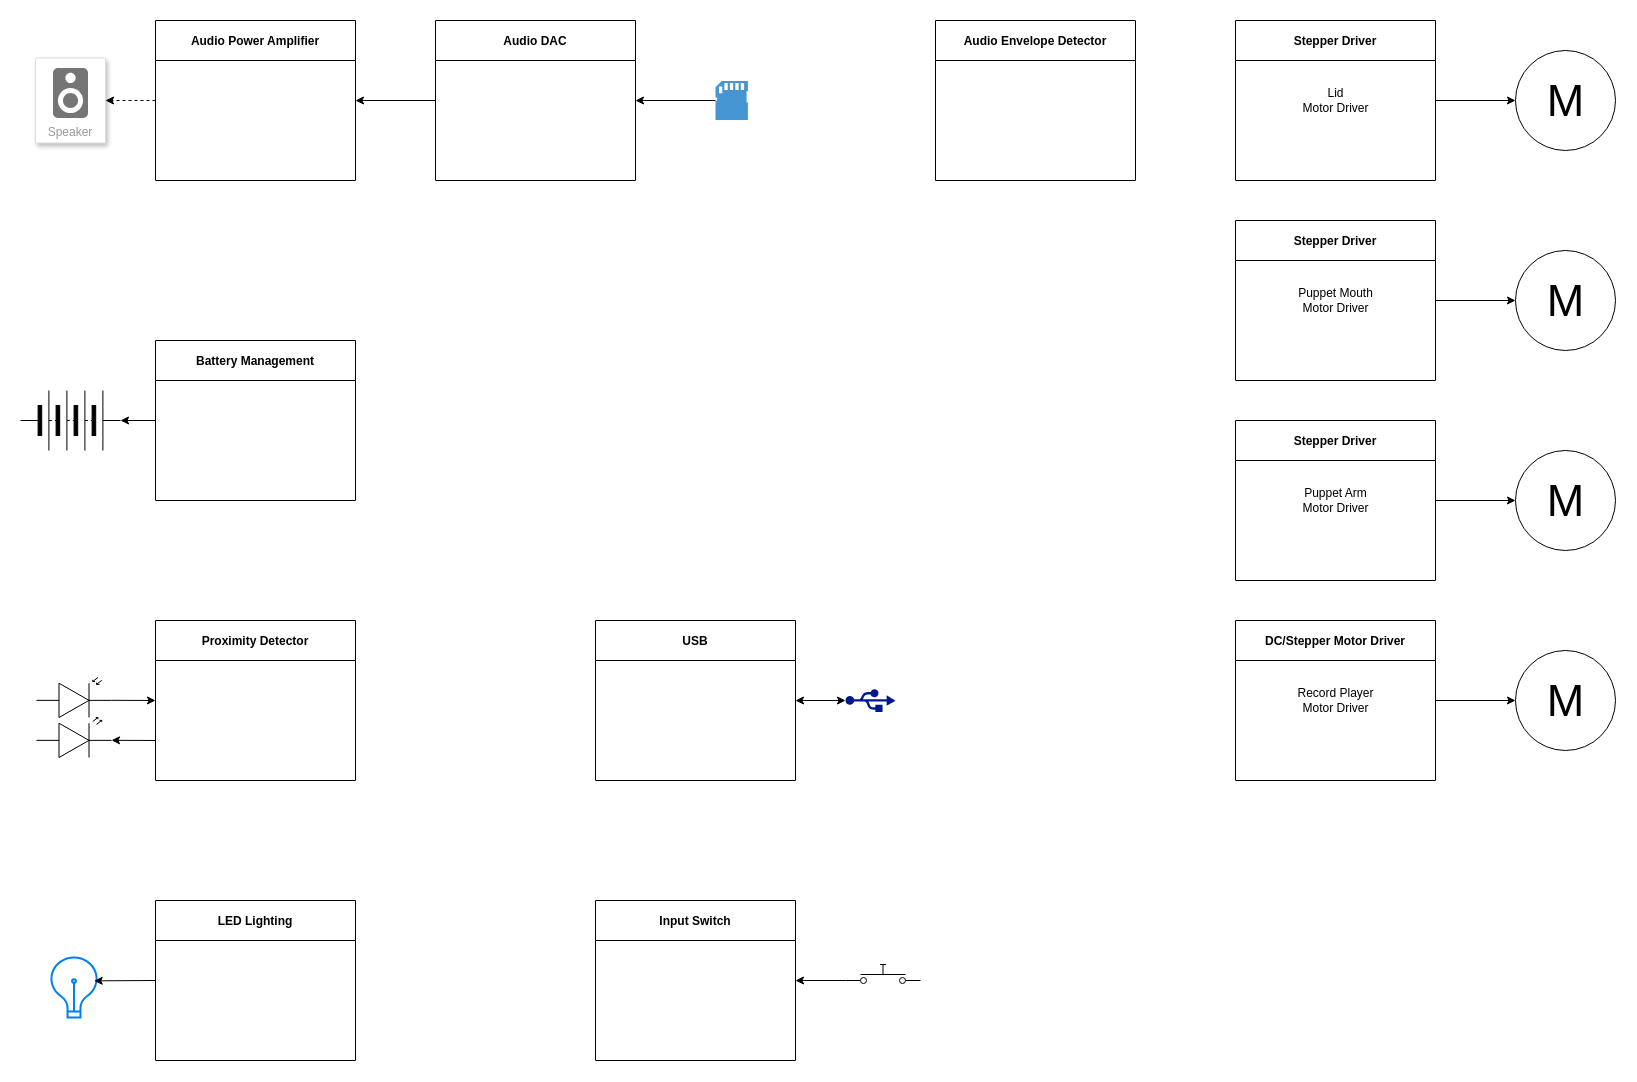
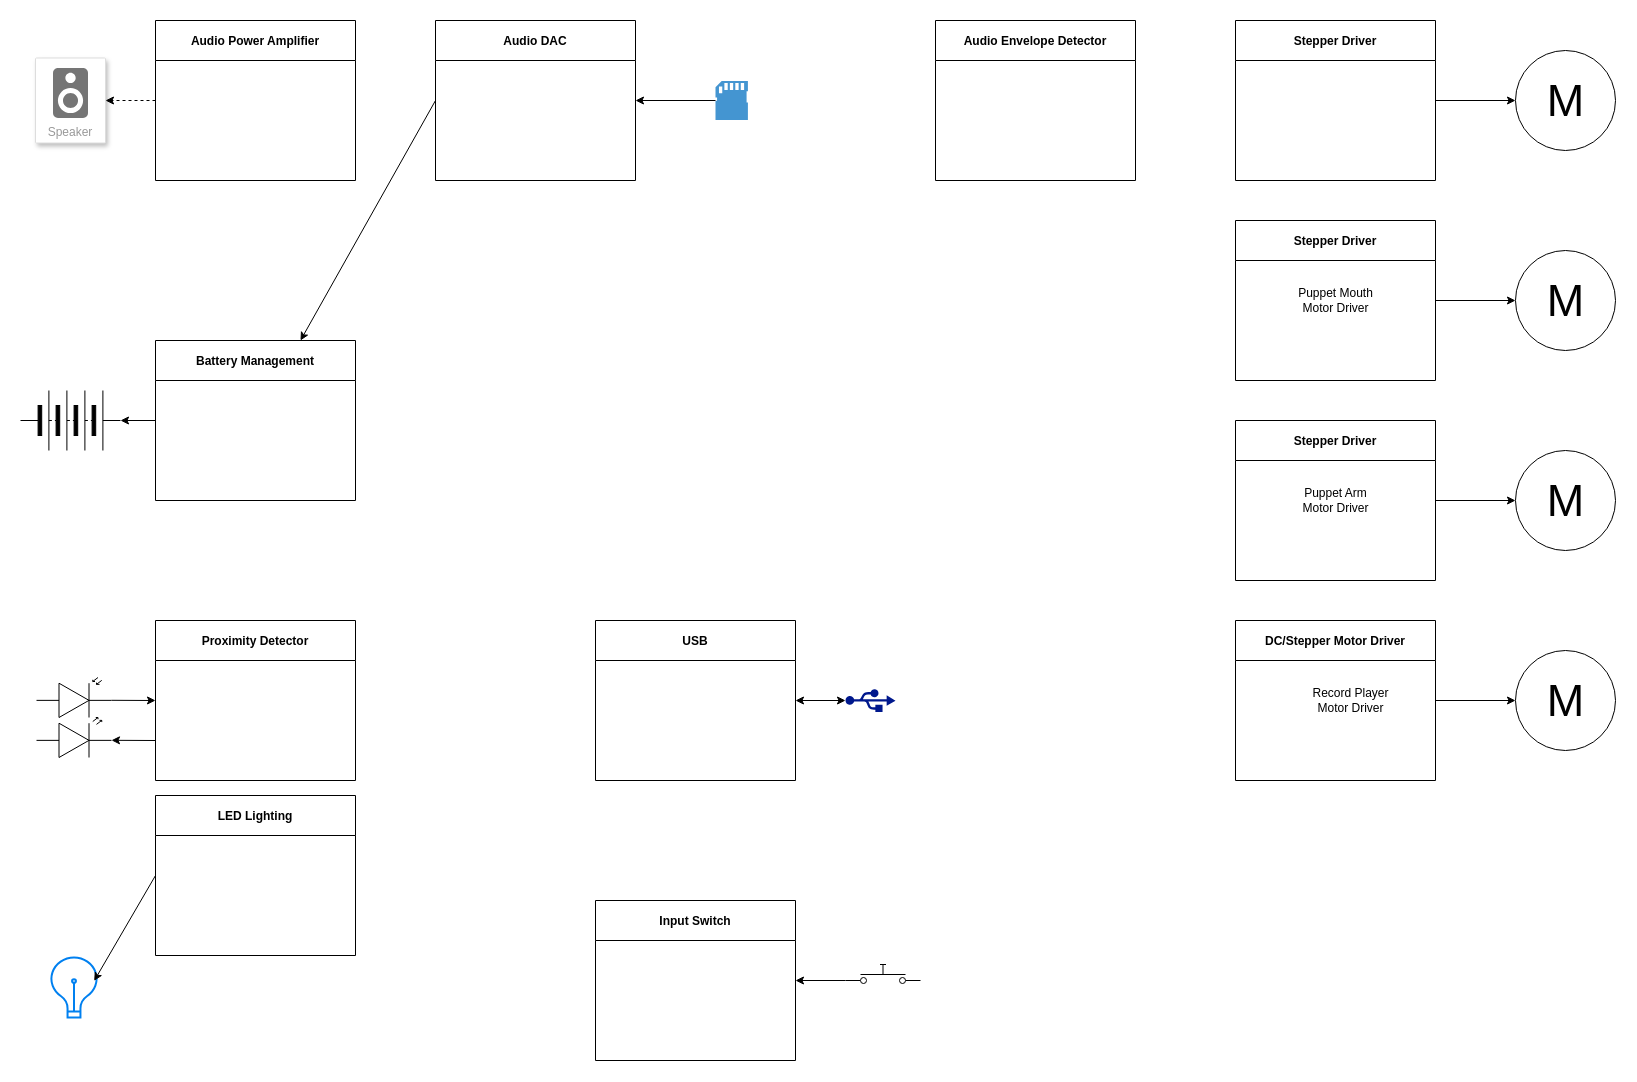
edge "Audio DAC" -> "Audio Power Amplifier": now "Audio DAC" -> "Battery Management"
node "Lid Motor Driver": removed
node "Record Player Motor Driver": moved (1336, 701) -> (1351, 701)
node "LED Lighting": moved (256, 981) -> (256, 876)
